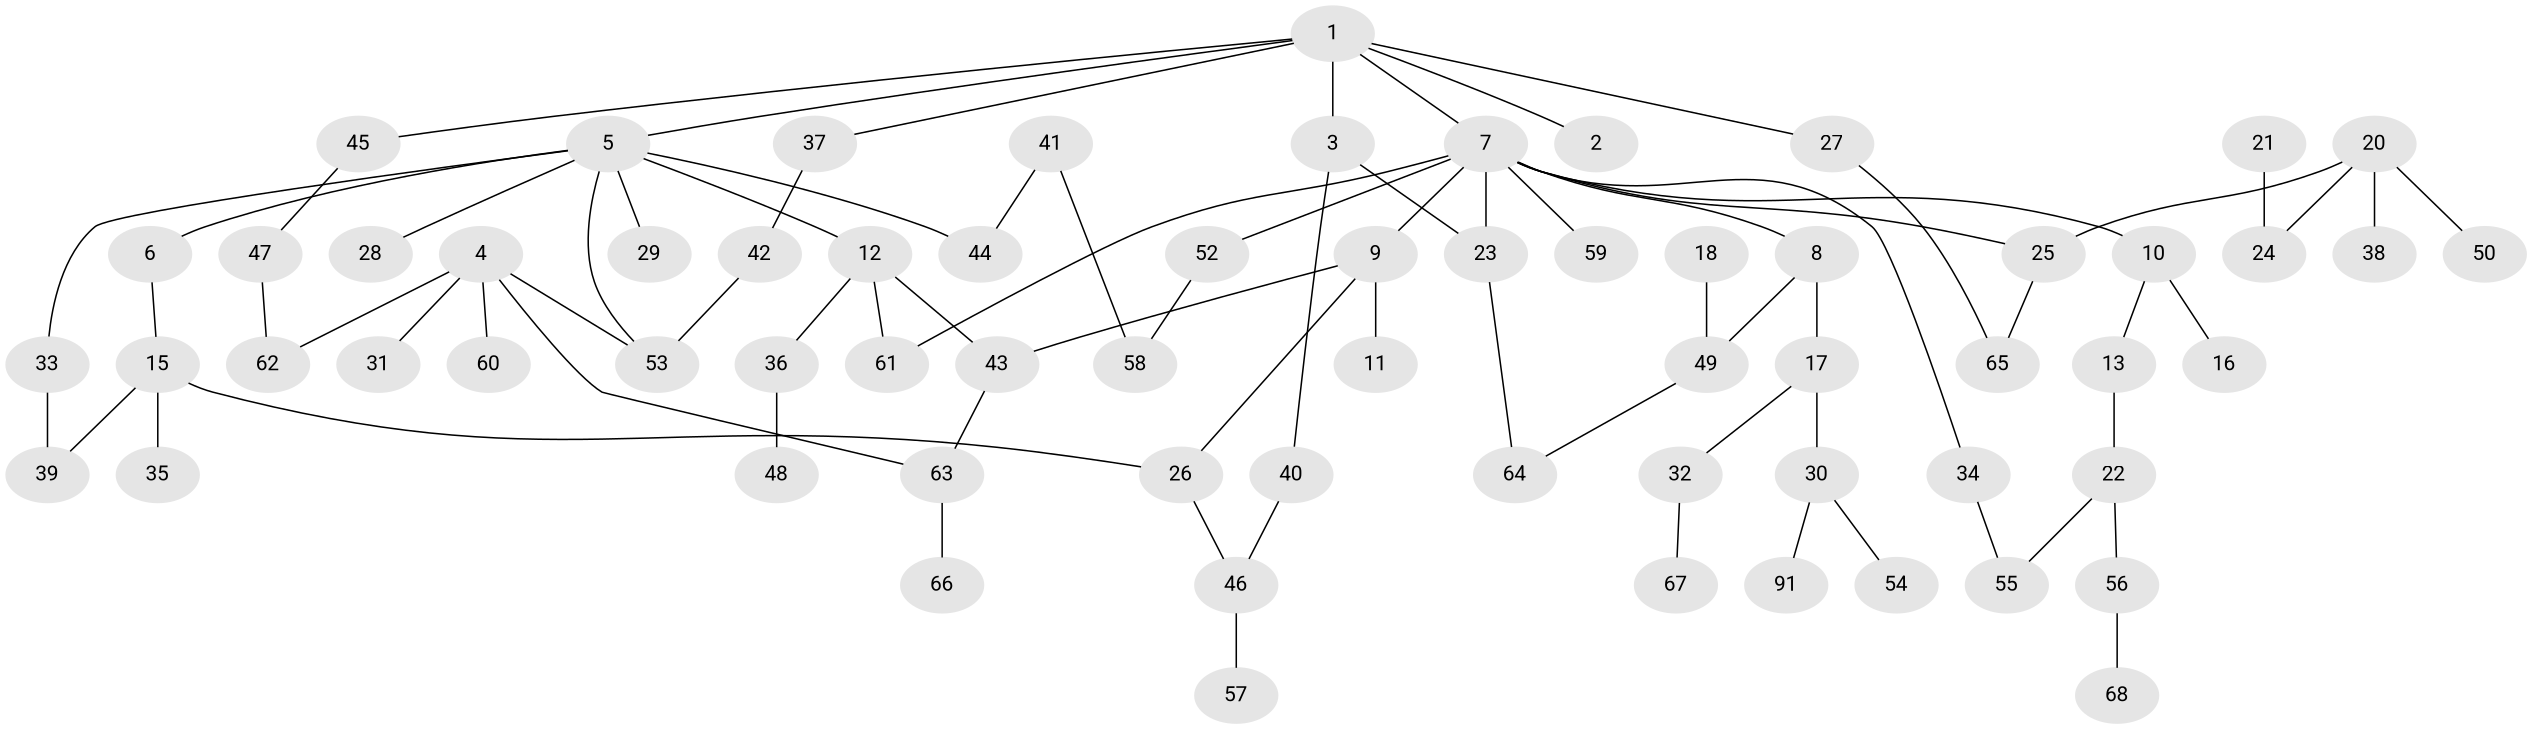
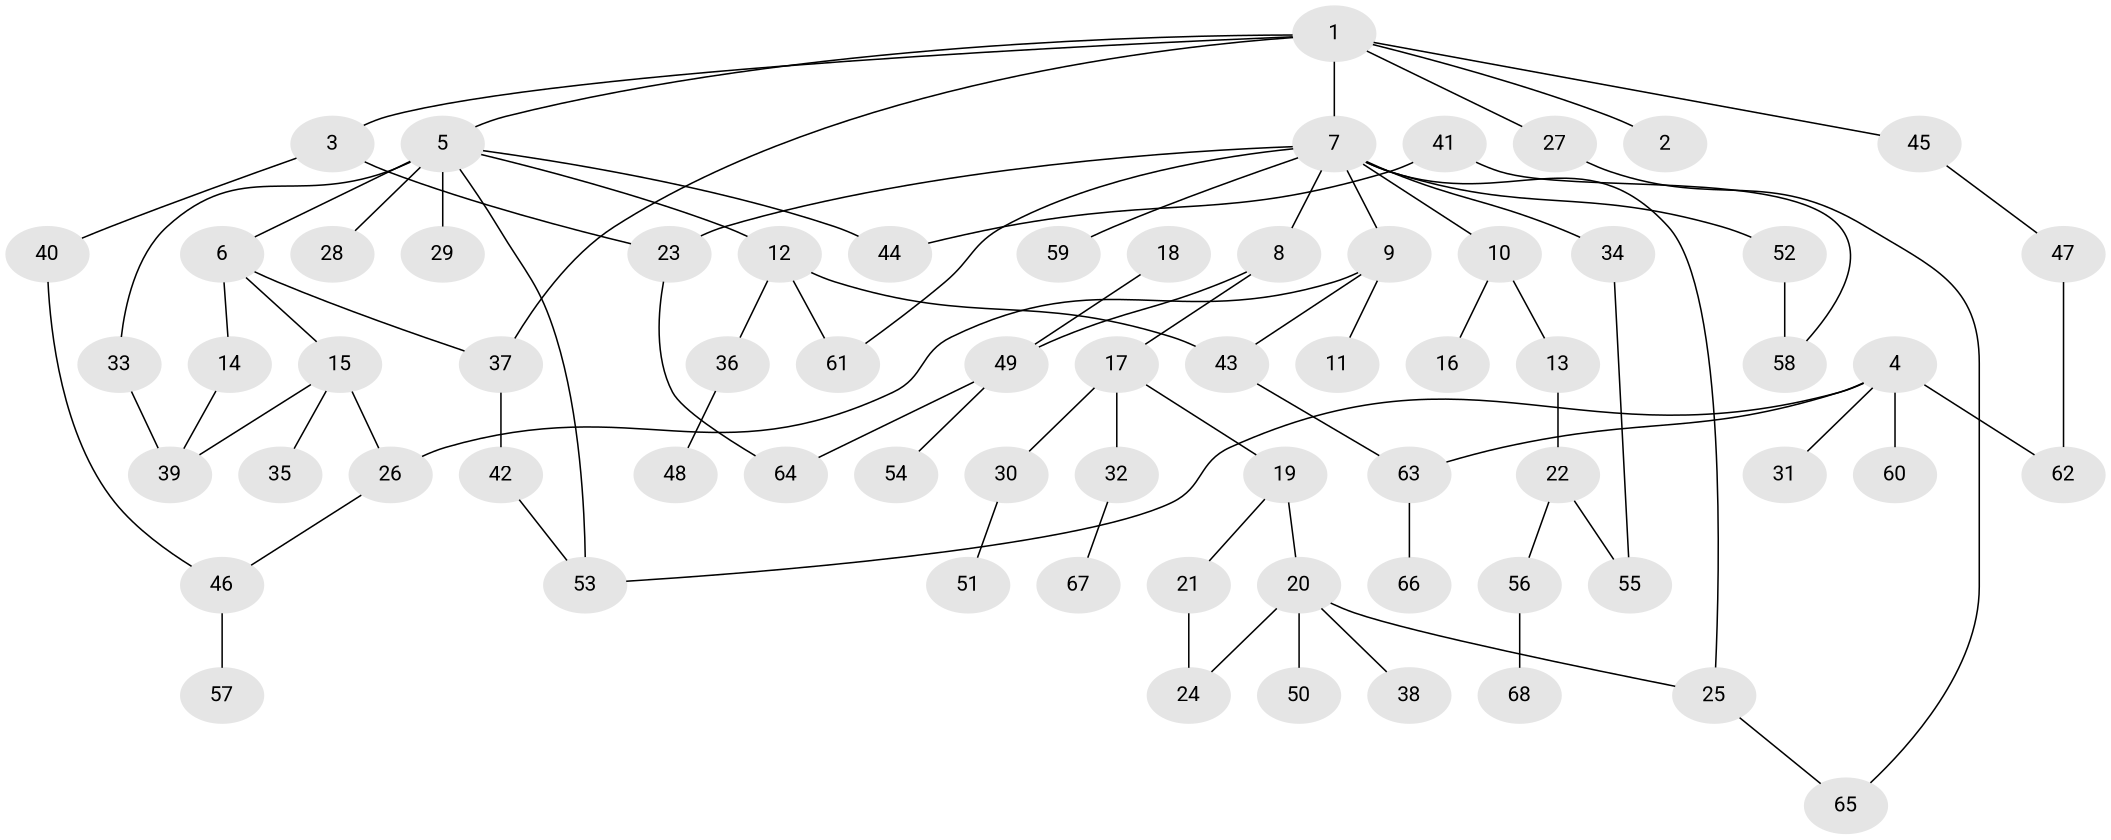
edge "6" -- "37": added
node "14": added
node "19": added
edge "30" -- "54": now "49" -- "54"
node "91": label "91" -> "51"
